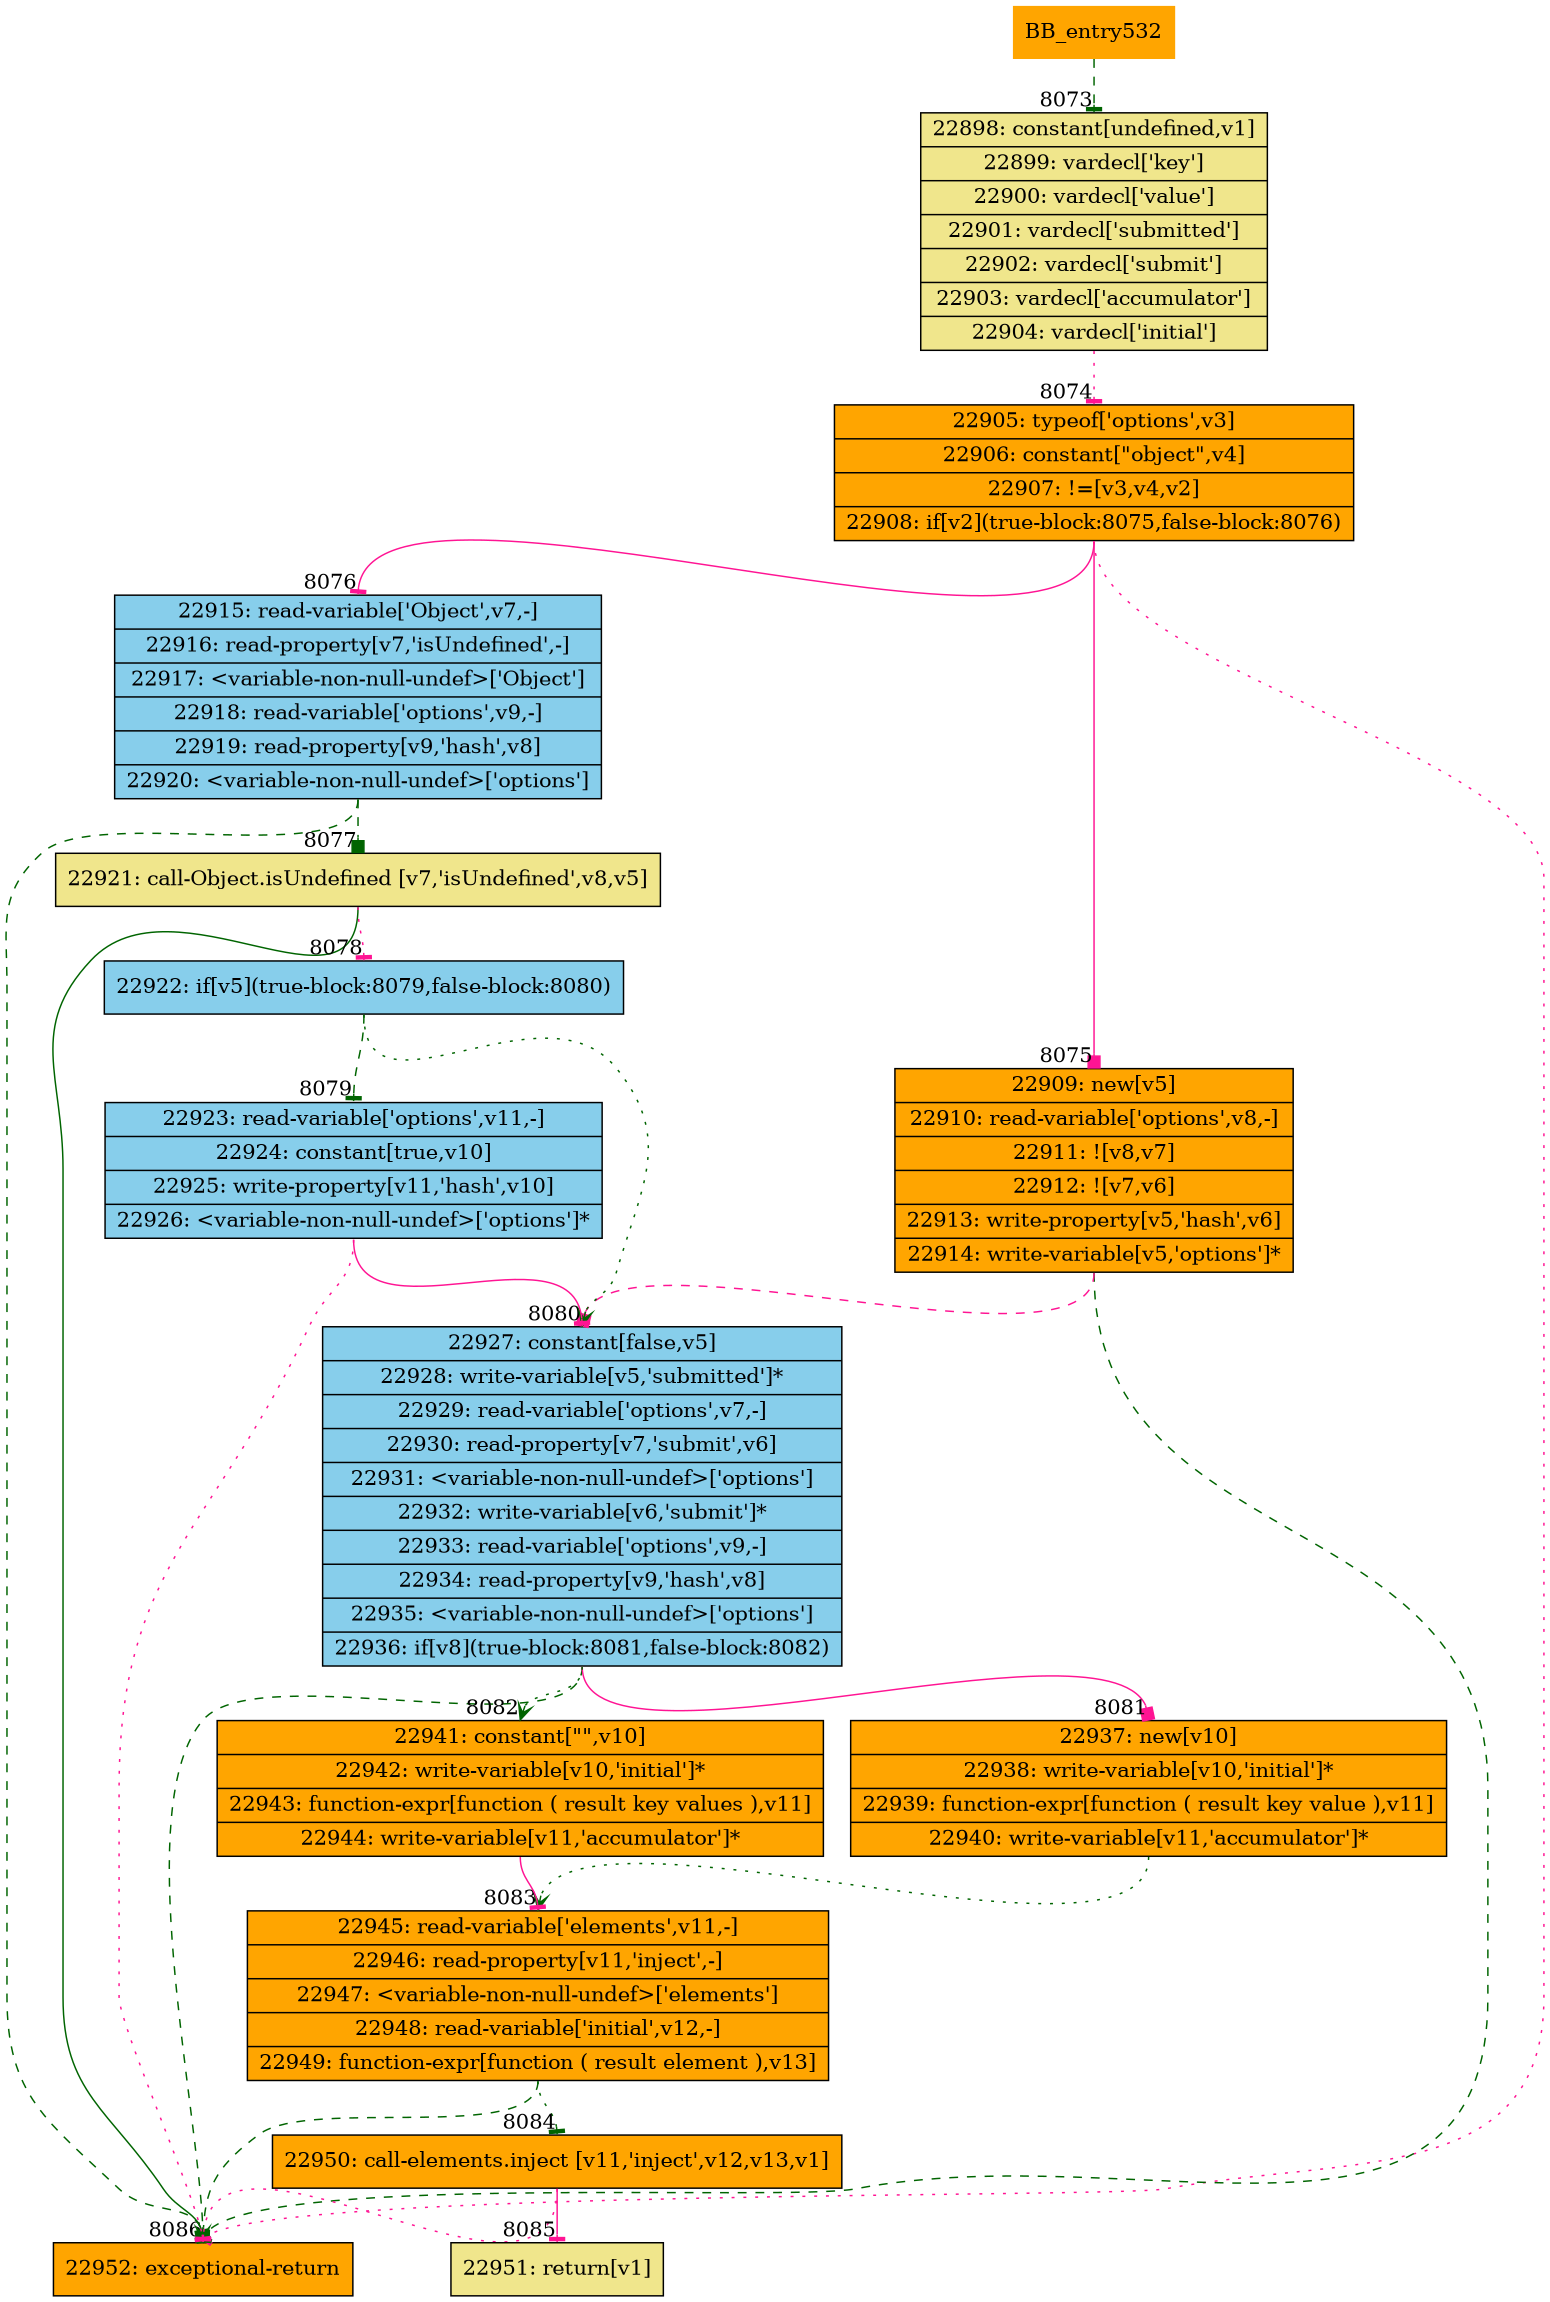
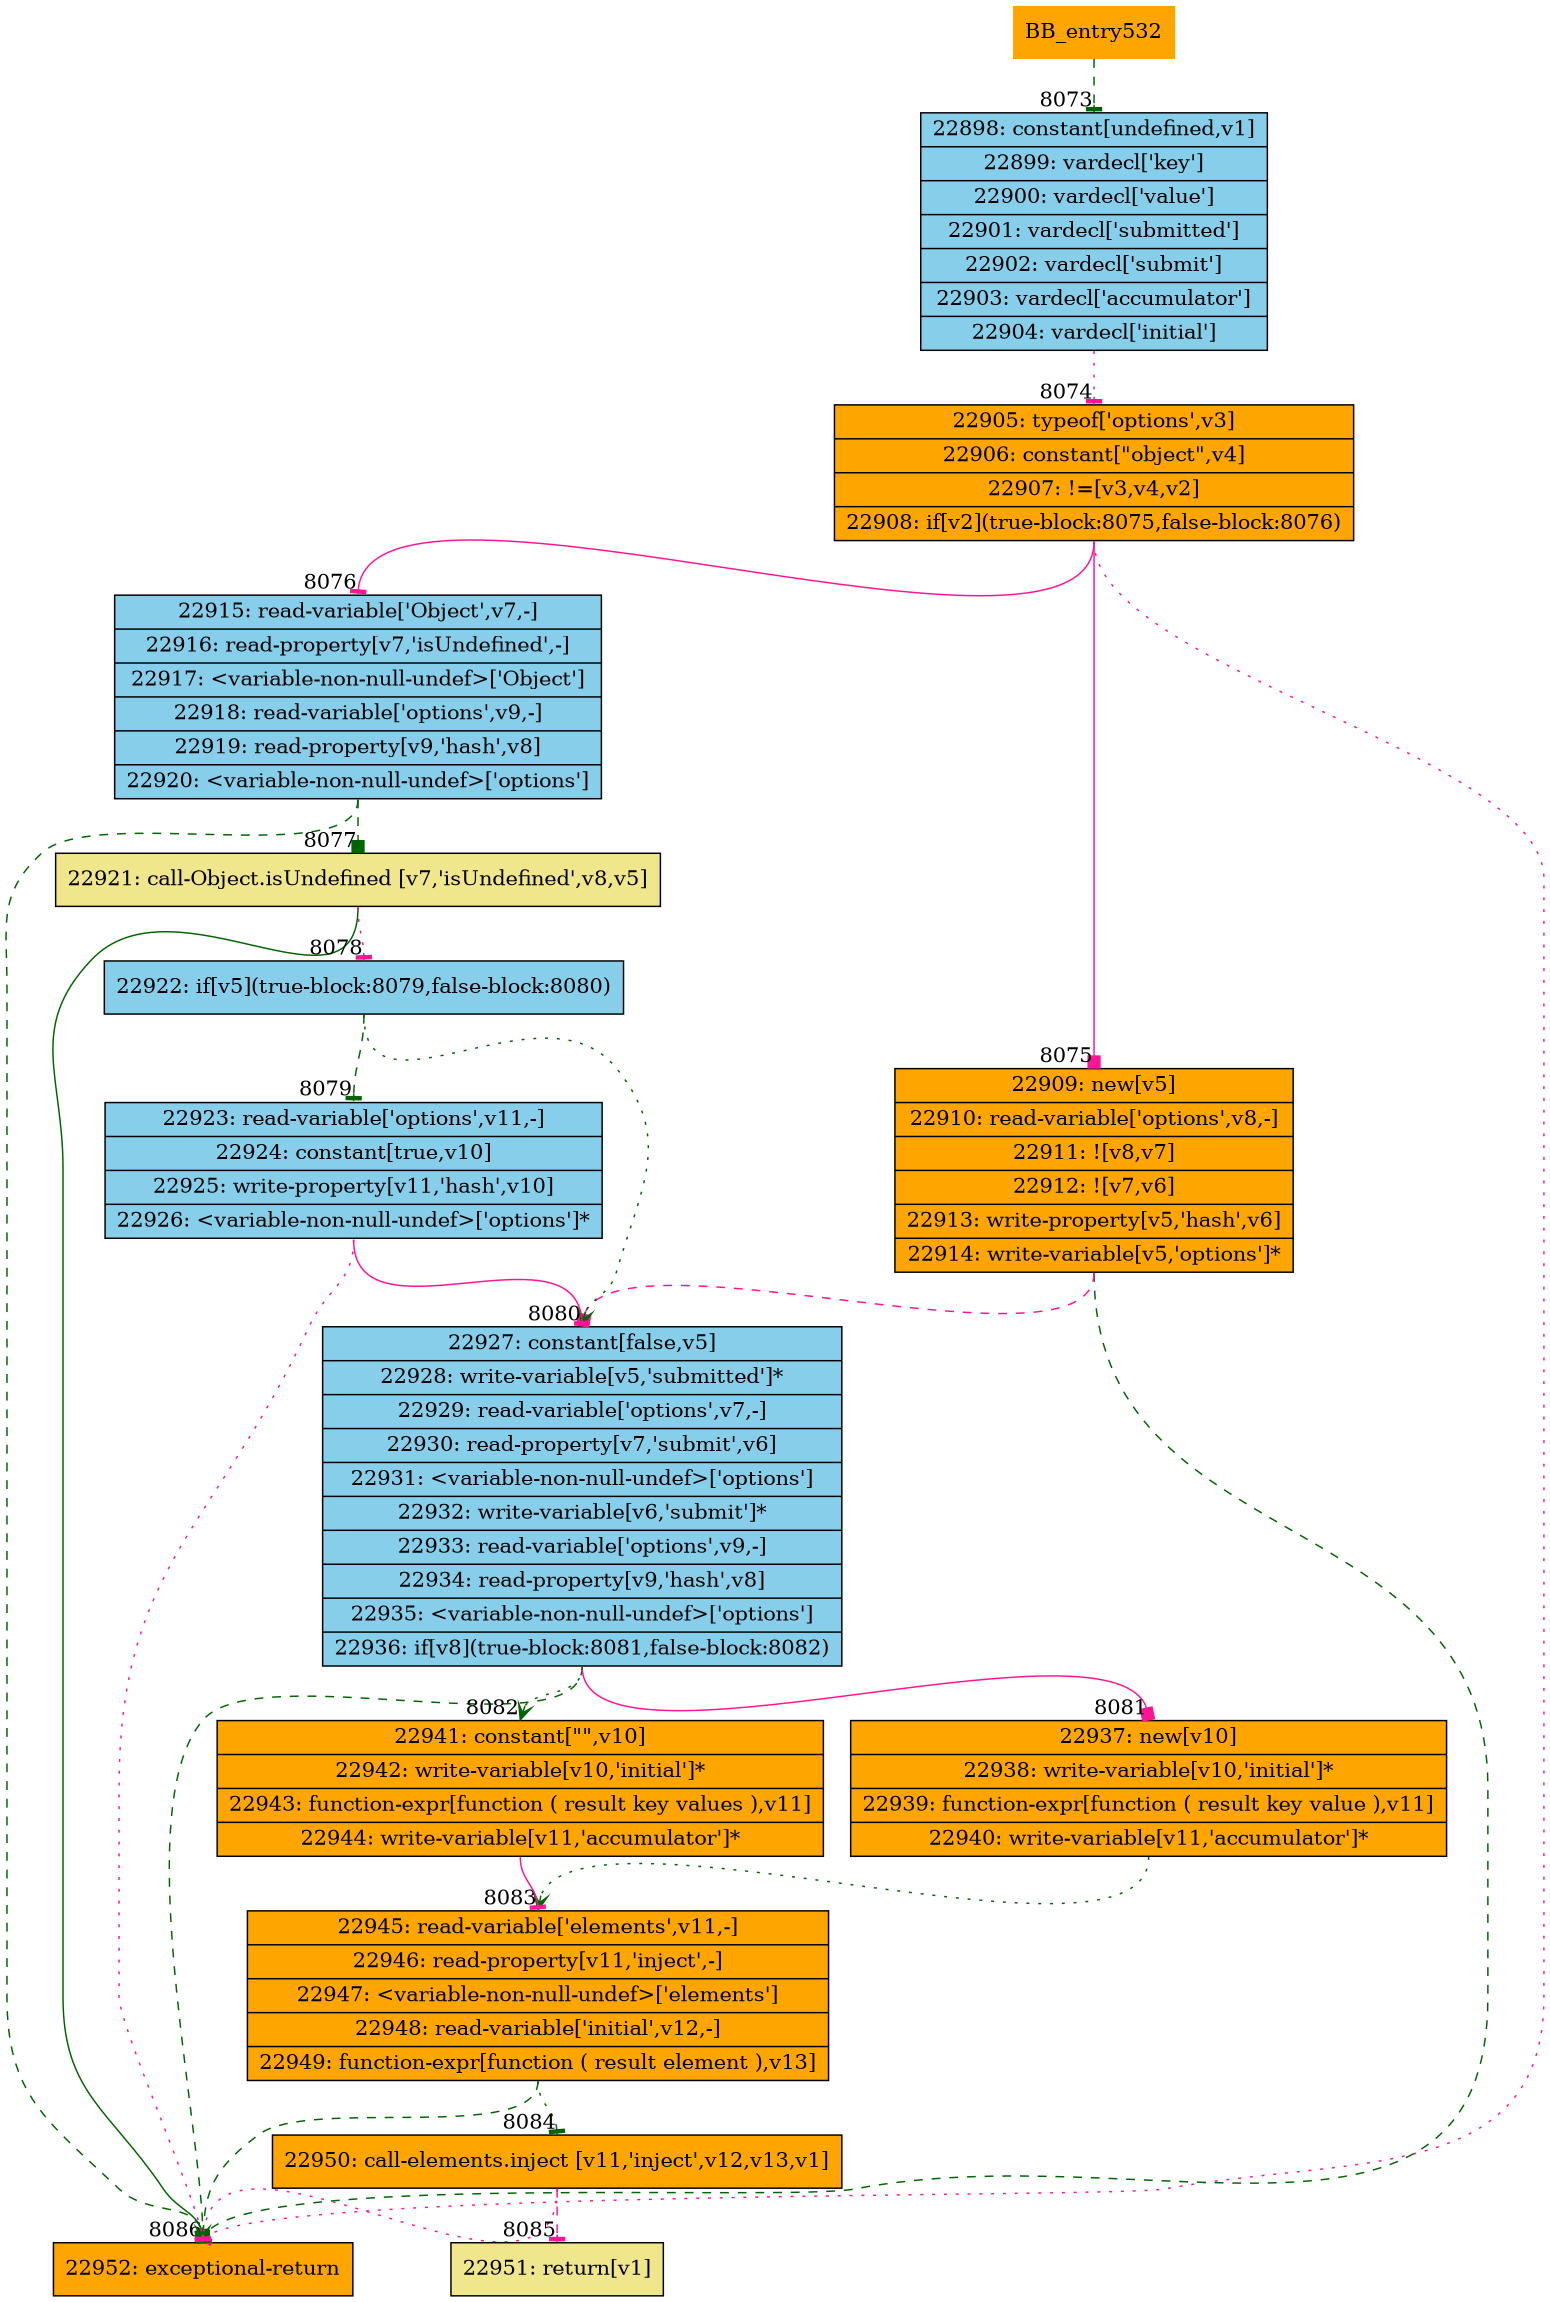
node "22898: constant[undefined,v1]": fillcolor khaki -> skyblue
edge "22950: call-elements.inject [v11,'inject',v12,v13,v1]" -> "22951: return[v1]": style solid -> dashed
